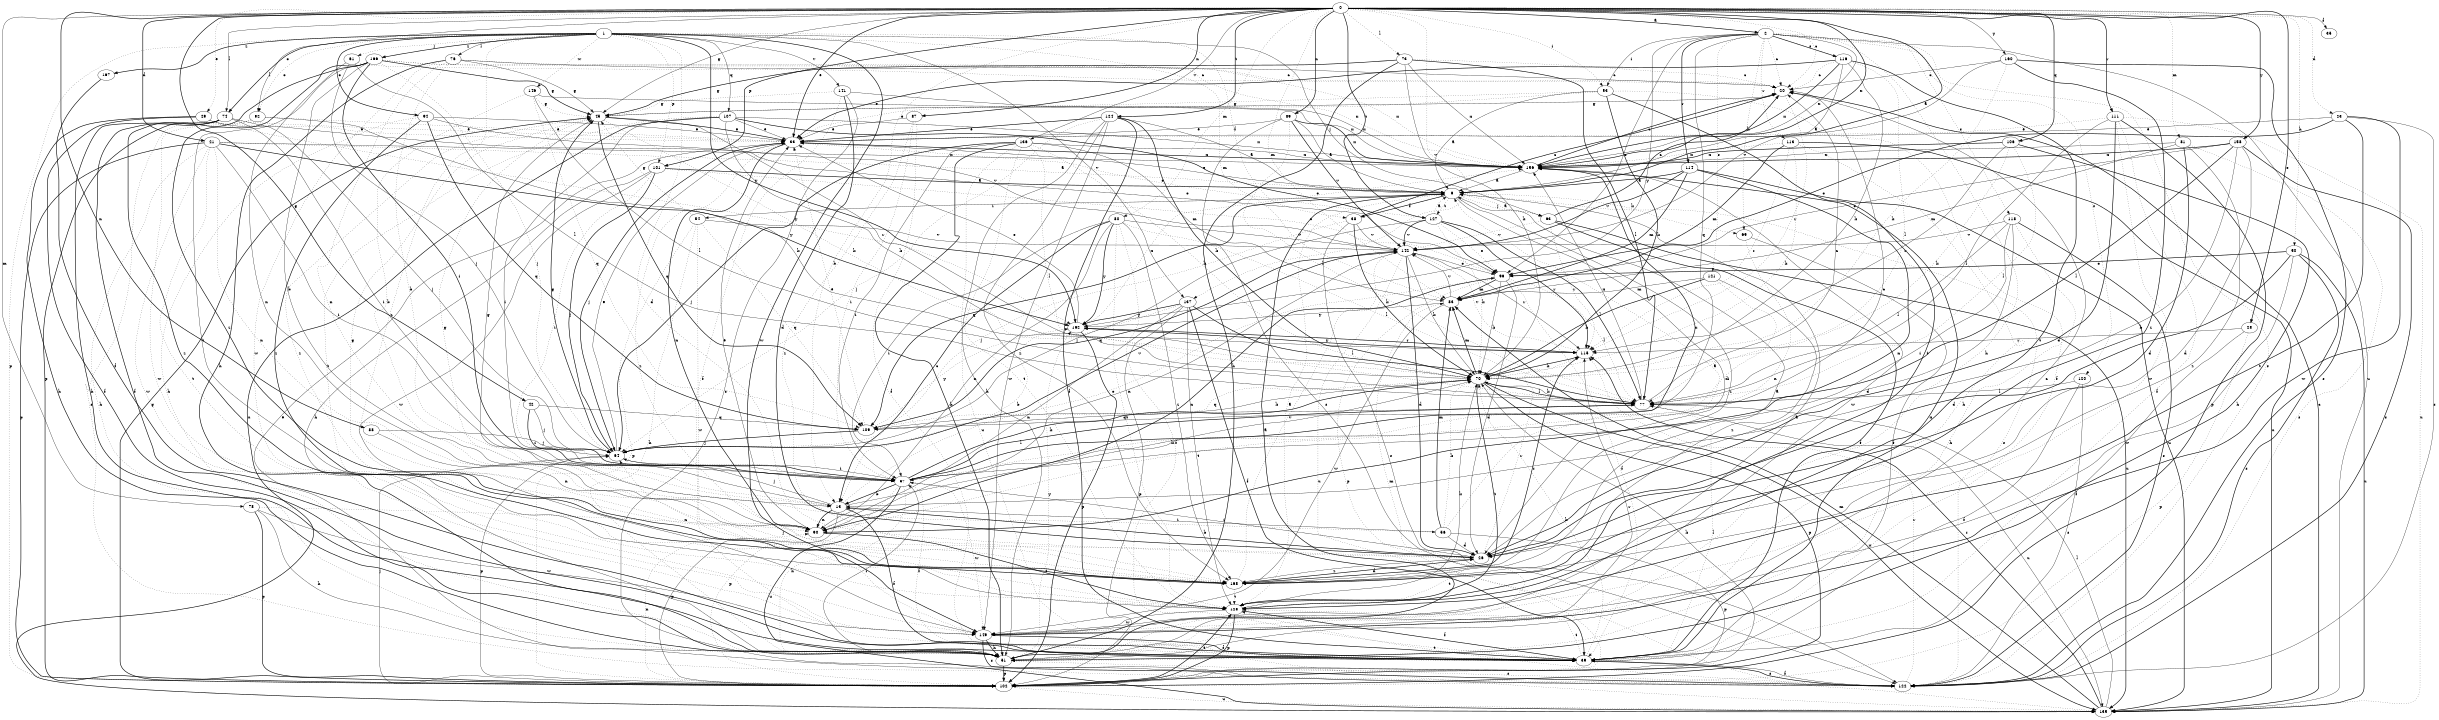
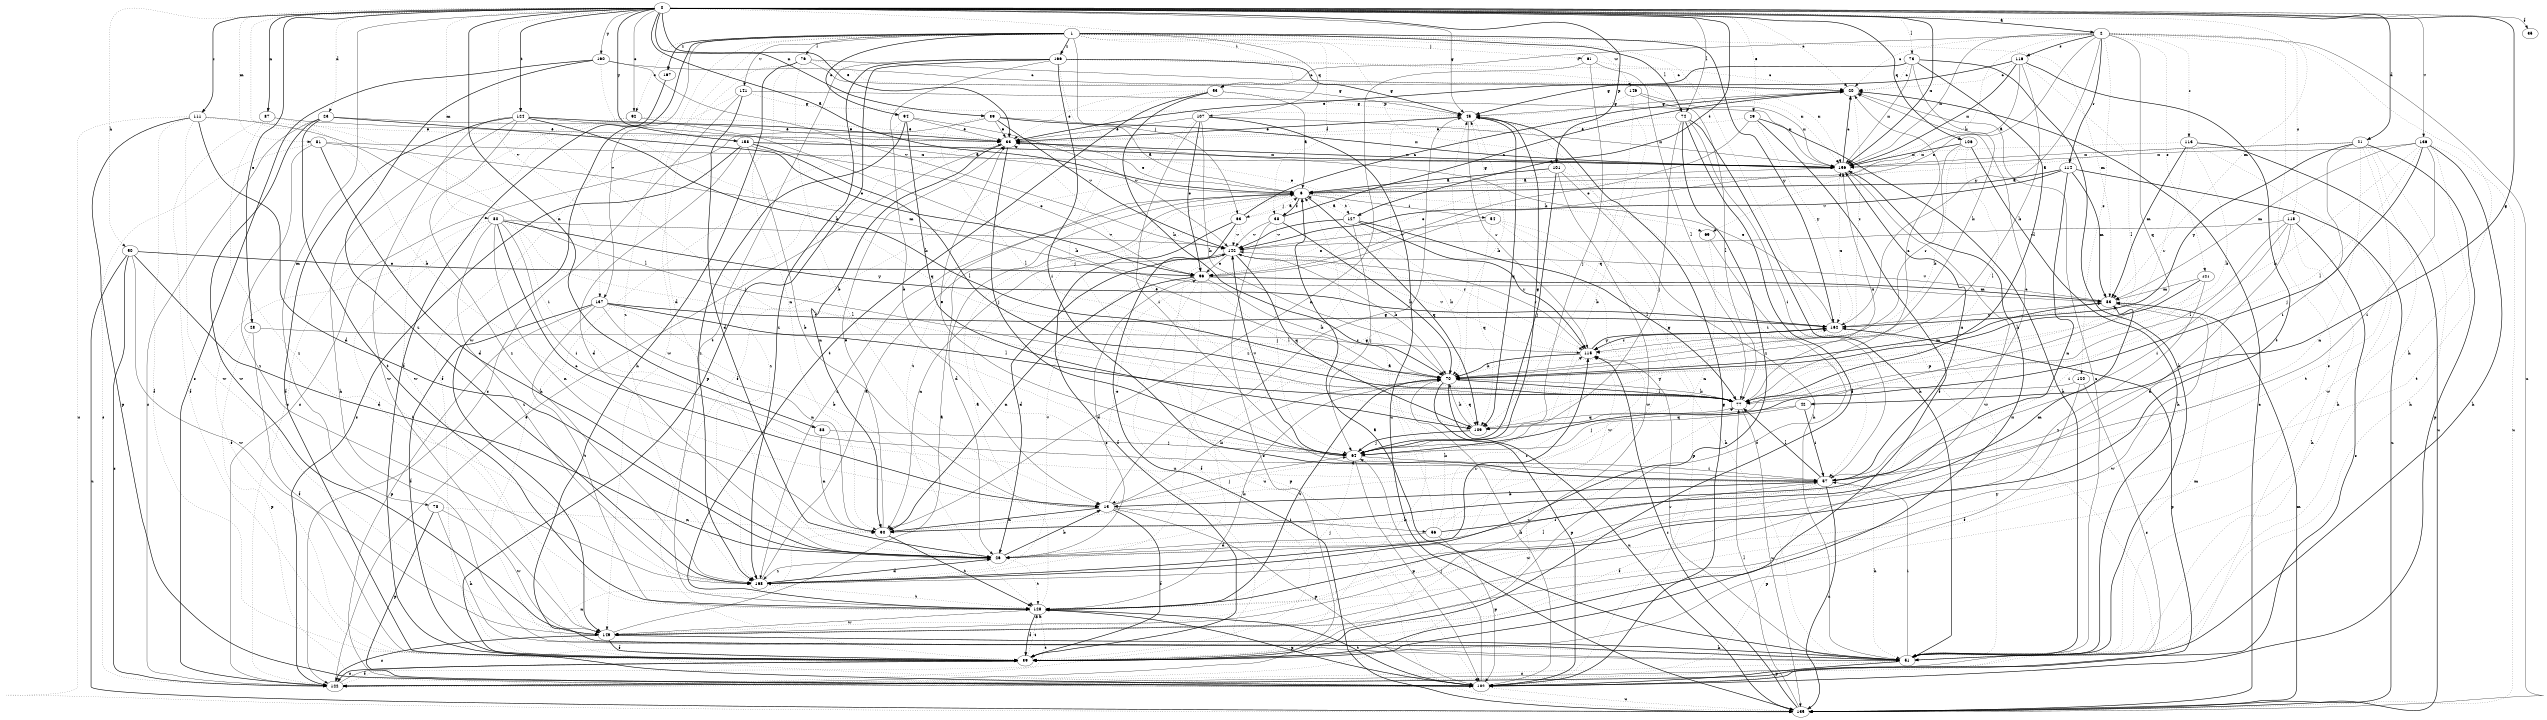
edge "57" -> "70": removed, label "k"
